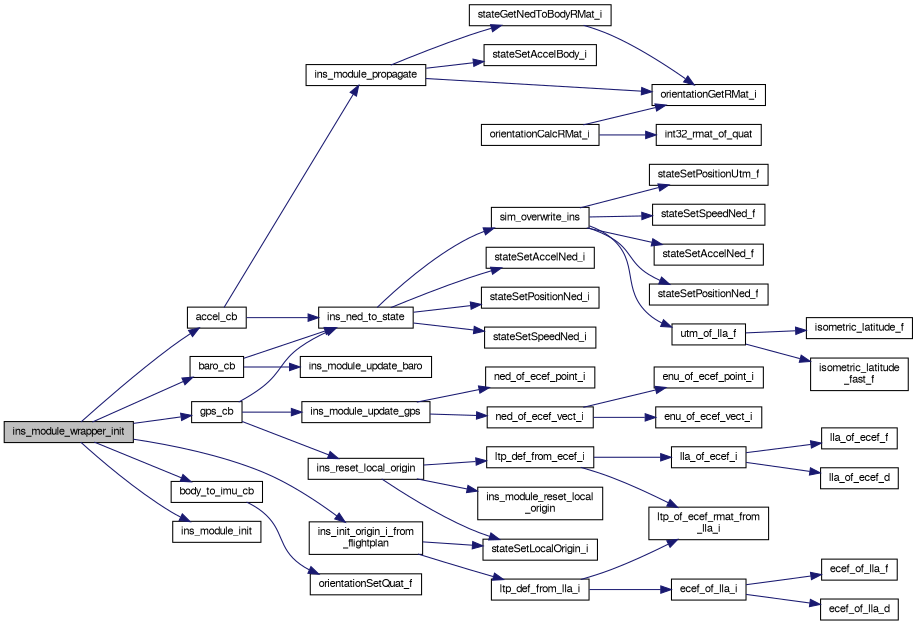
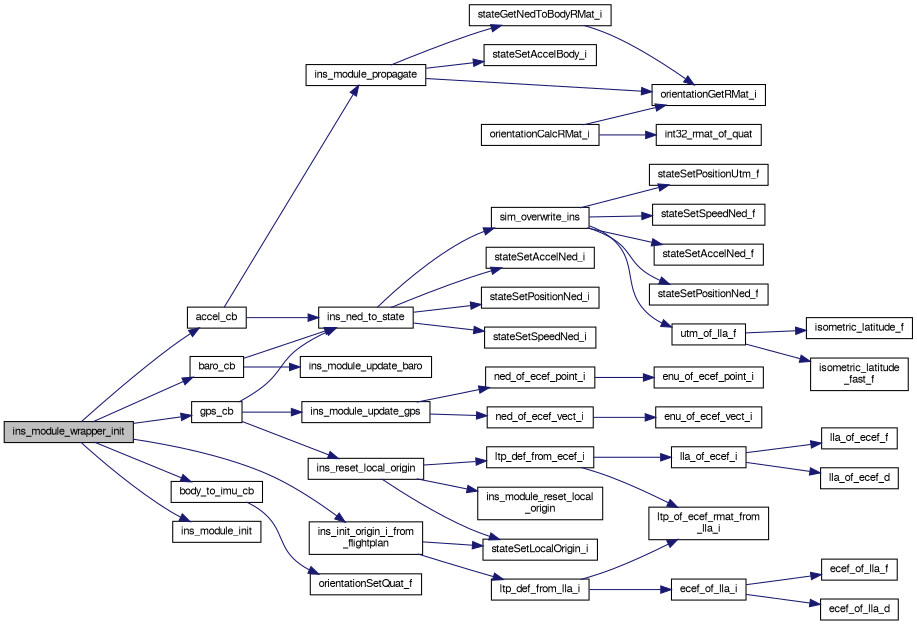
edge "ned_of_ecef_vect_i" -> "enu_of_ecef_point_i": now "ned_of_ecef_point_i" -> "enu_of_ecef_point_i"
